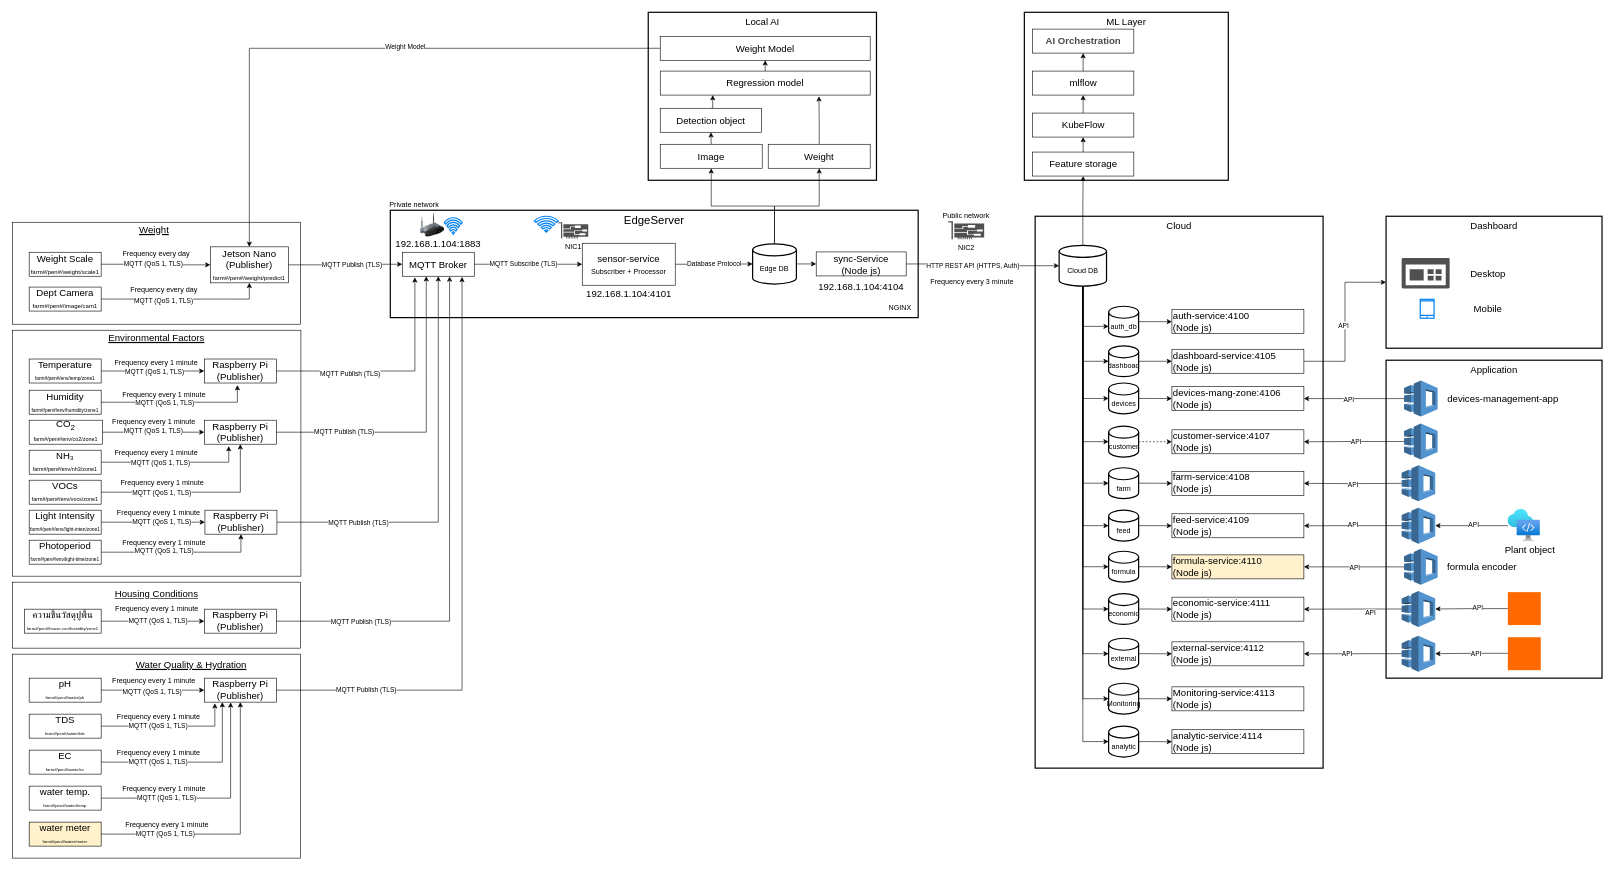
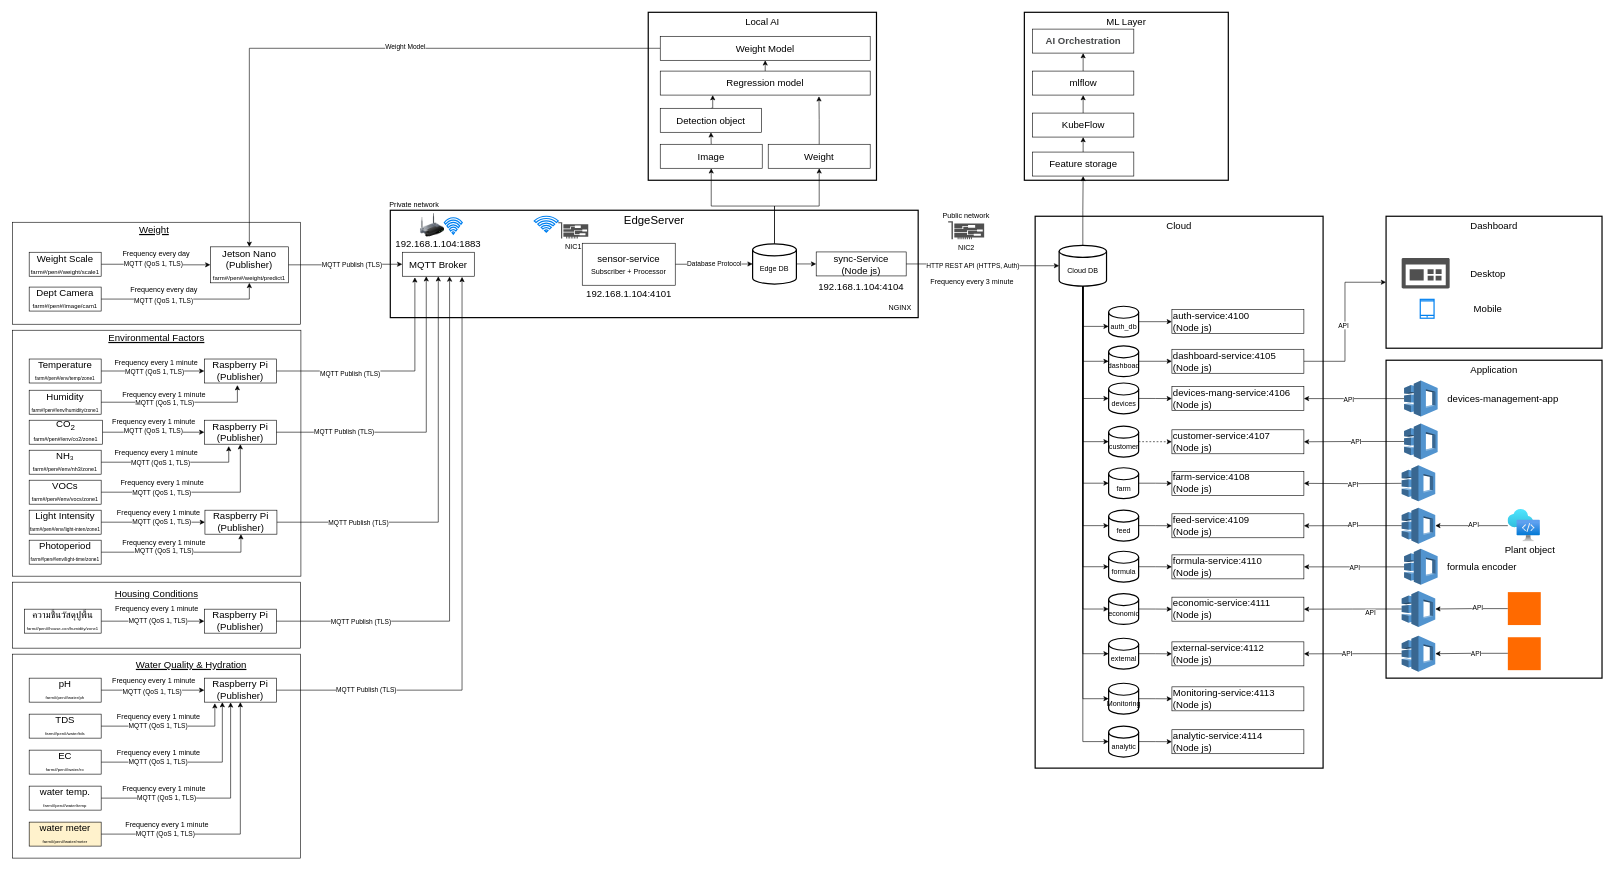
edge "MQTT Broker" -> "sensor-service Subscriber + Processor": removed, label "MQTT Subscribe (TLS)"
node "devices-mang-zone:4106 (Node js)": label "devices-mang-zone:4106 (Node js)" -> "devices-mang-service:4106 (Node js)"
node "formula-service:4110 (Node js)": fillcolor #fff2cc -> #ffffff
